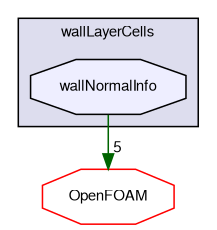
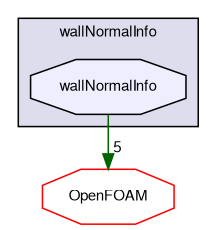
cluster "wallLayerCells": label "wallLayerCells" -> "wallNormalInfo"
